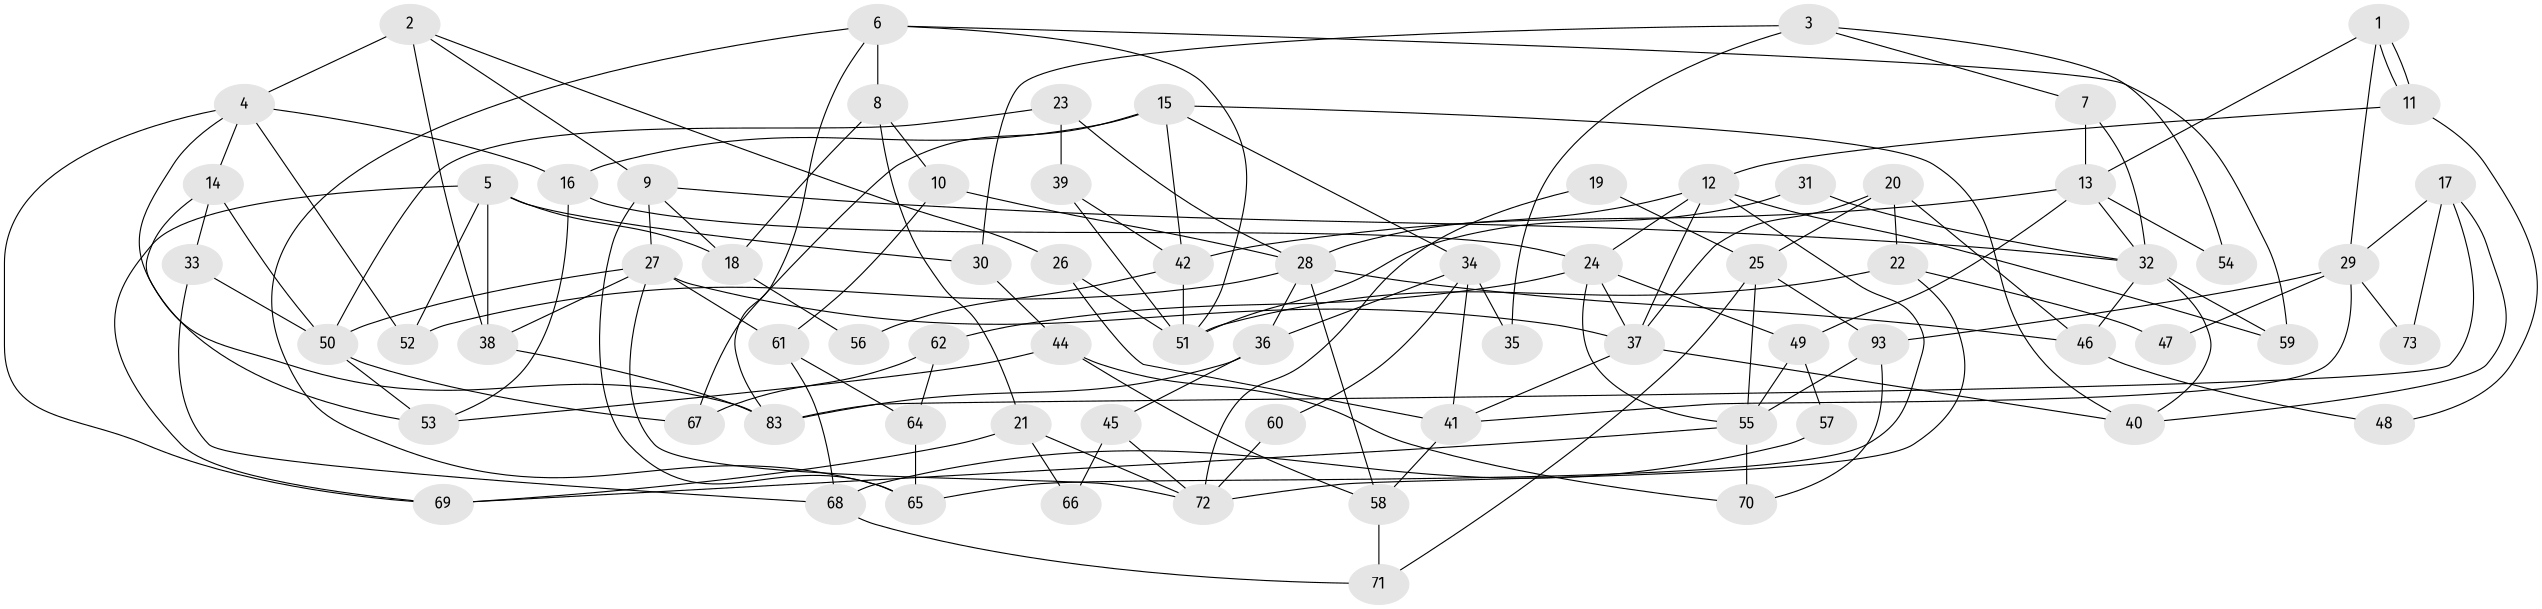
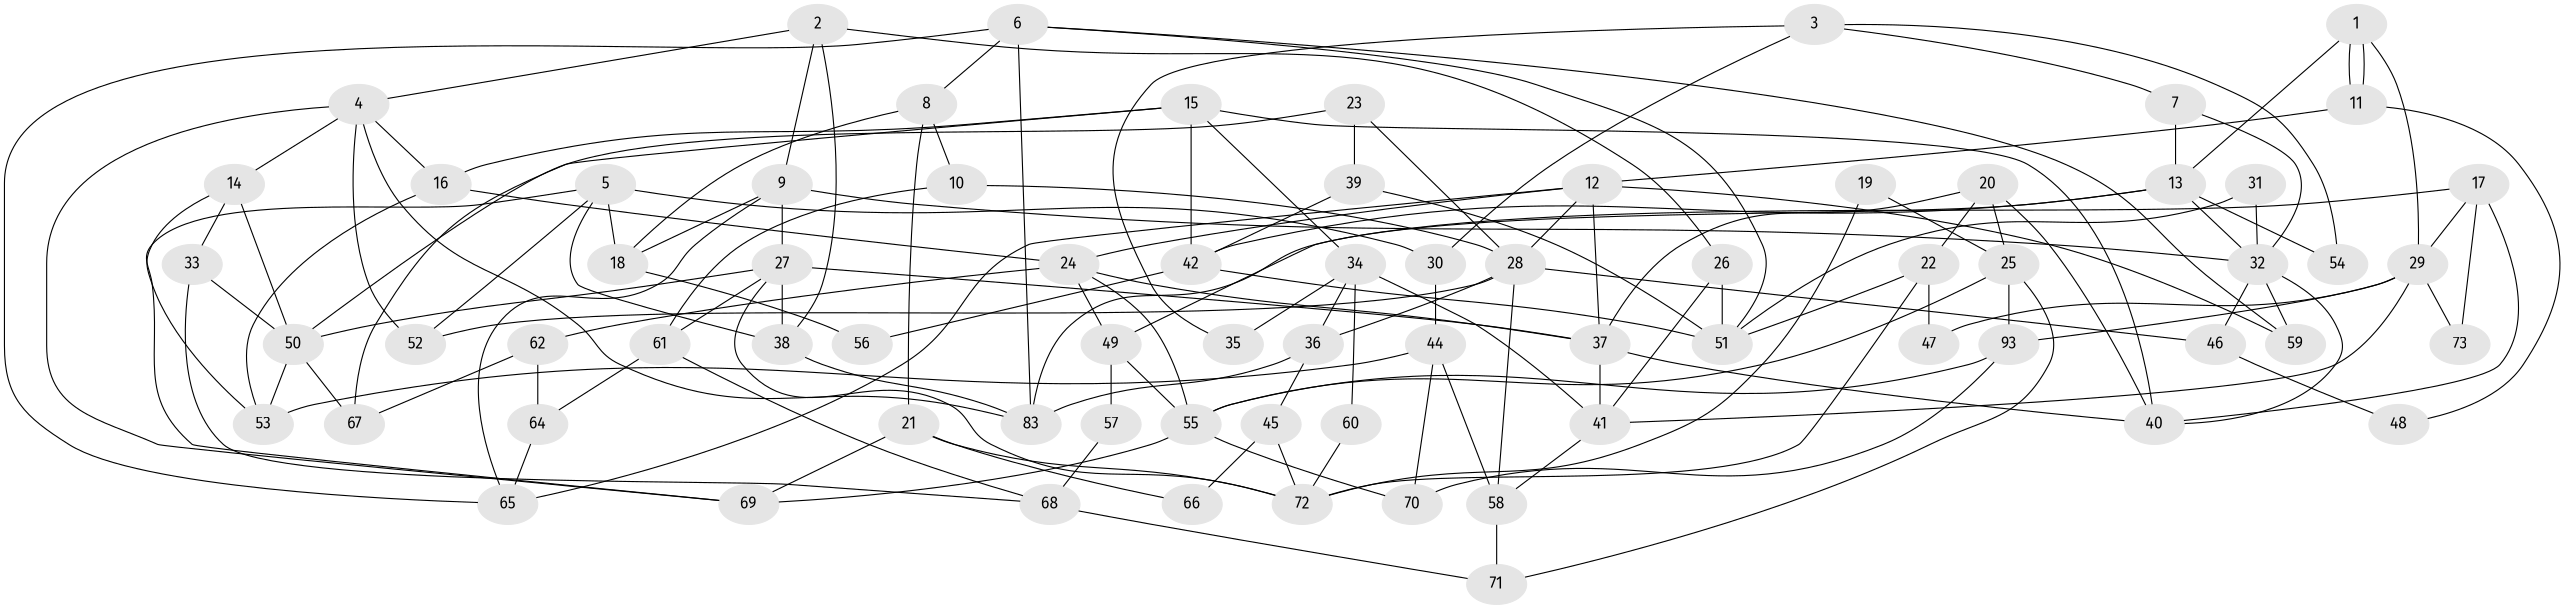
edge "20" -- "46": now "20" -- "40"
